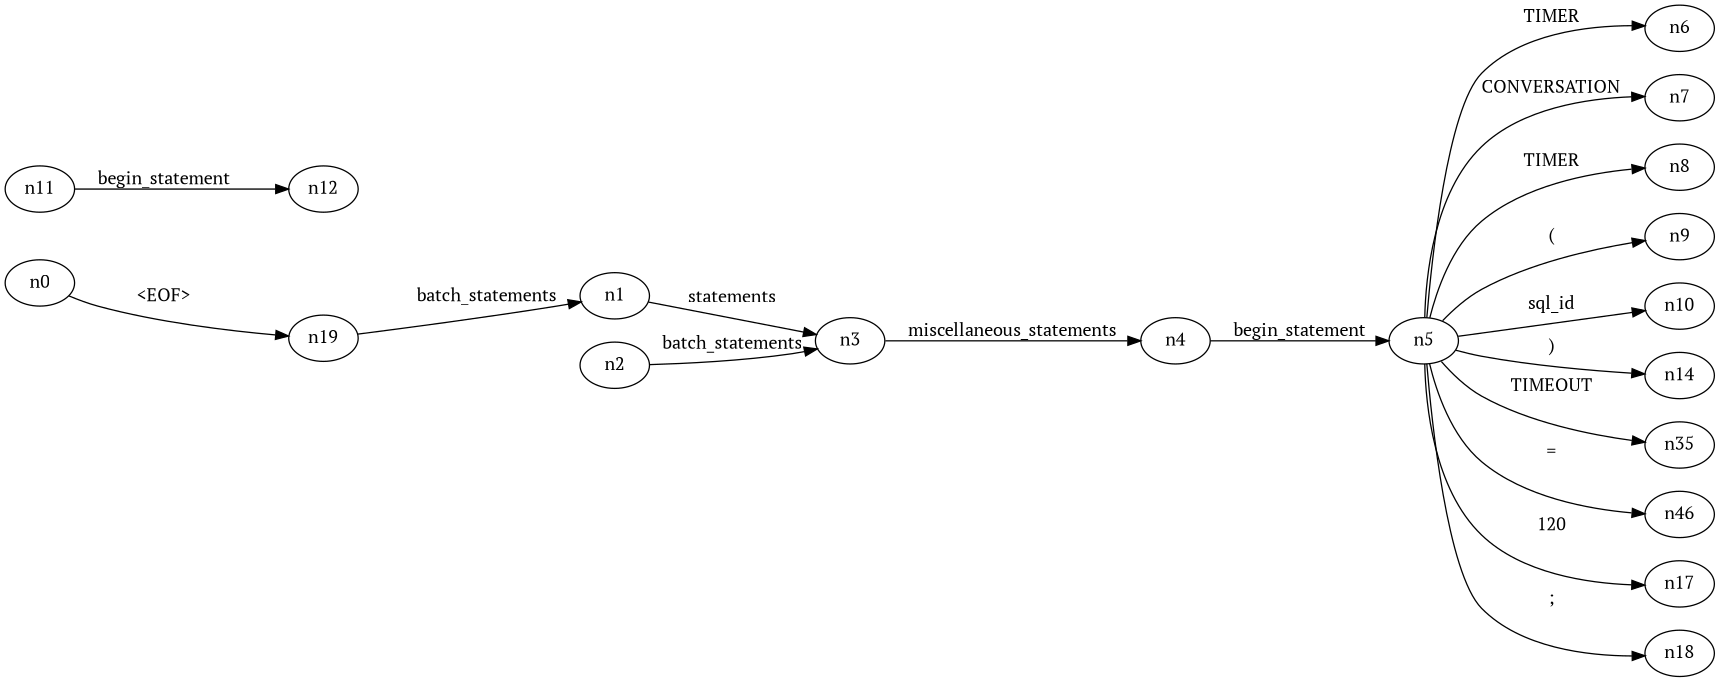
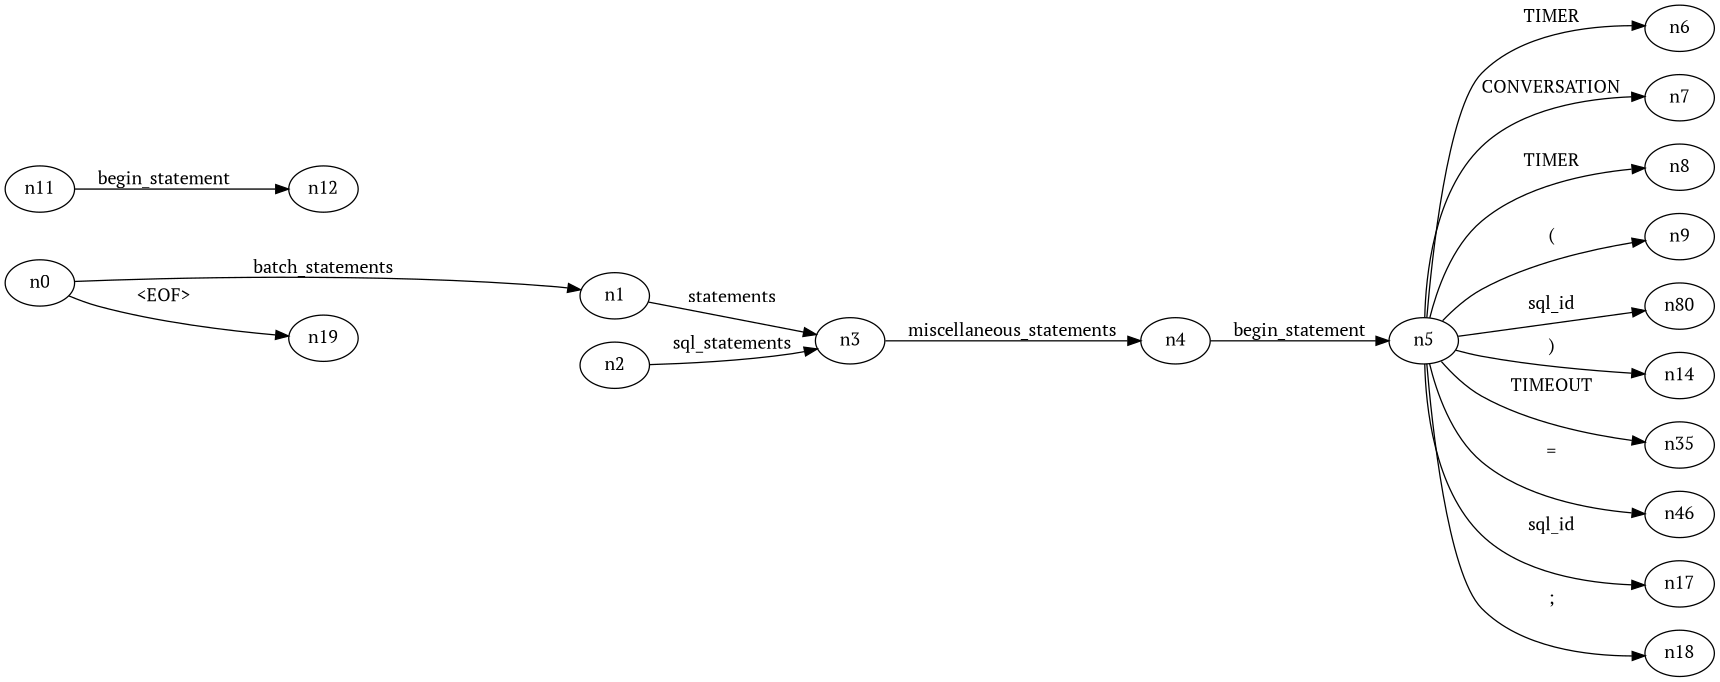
node "n10": label "n10" -> "n80"
edge "n19" -> "n1": now "n0" -> "n1"
edge "n2" -> "n3": label "batch_statements" -> "sql_statements"
edge "n5" -> "n17": label "120" -> "sql_id"
